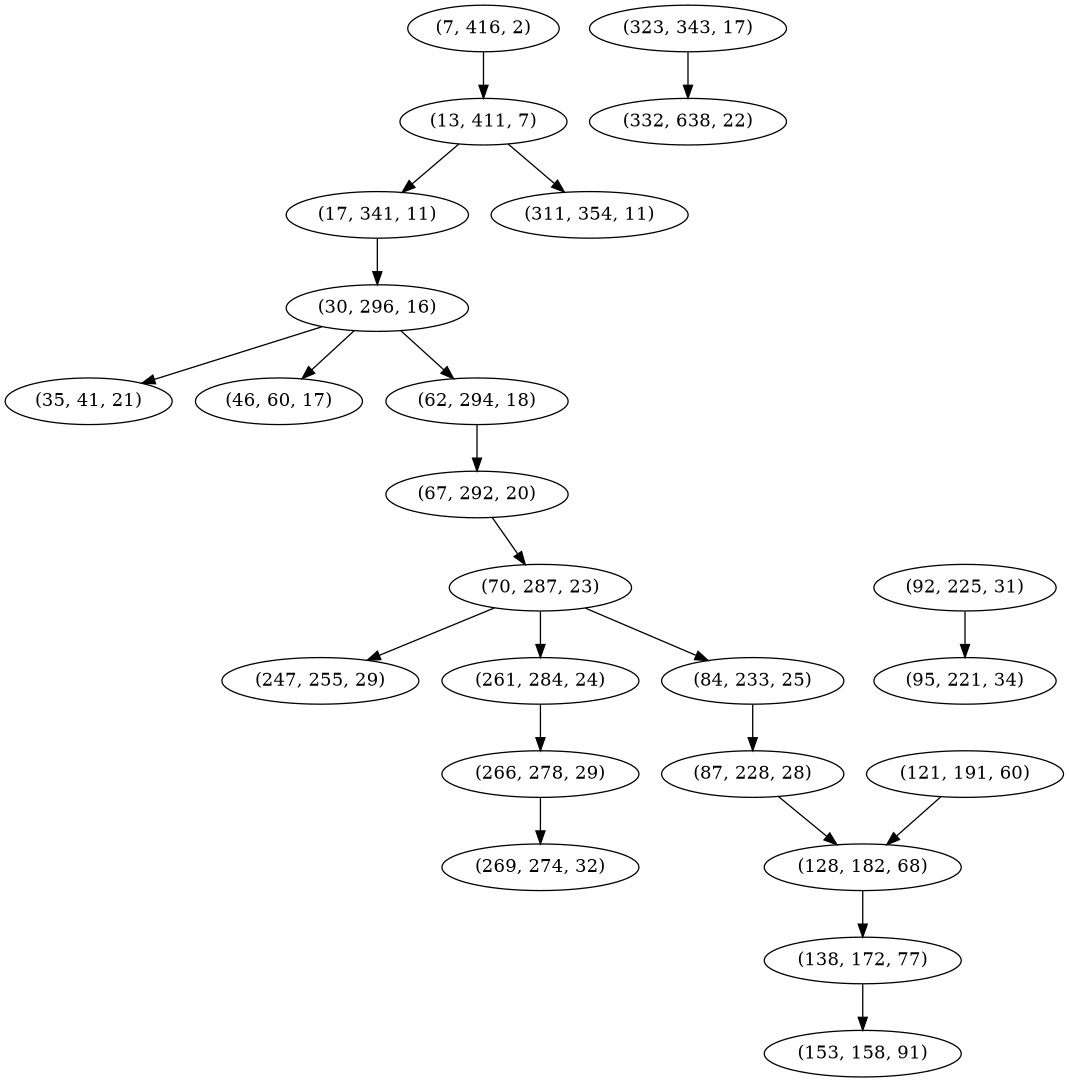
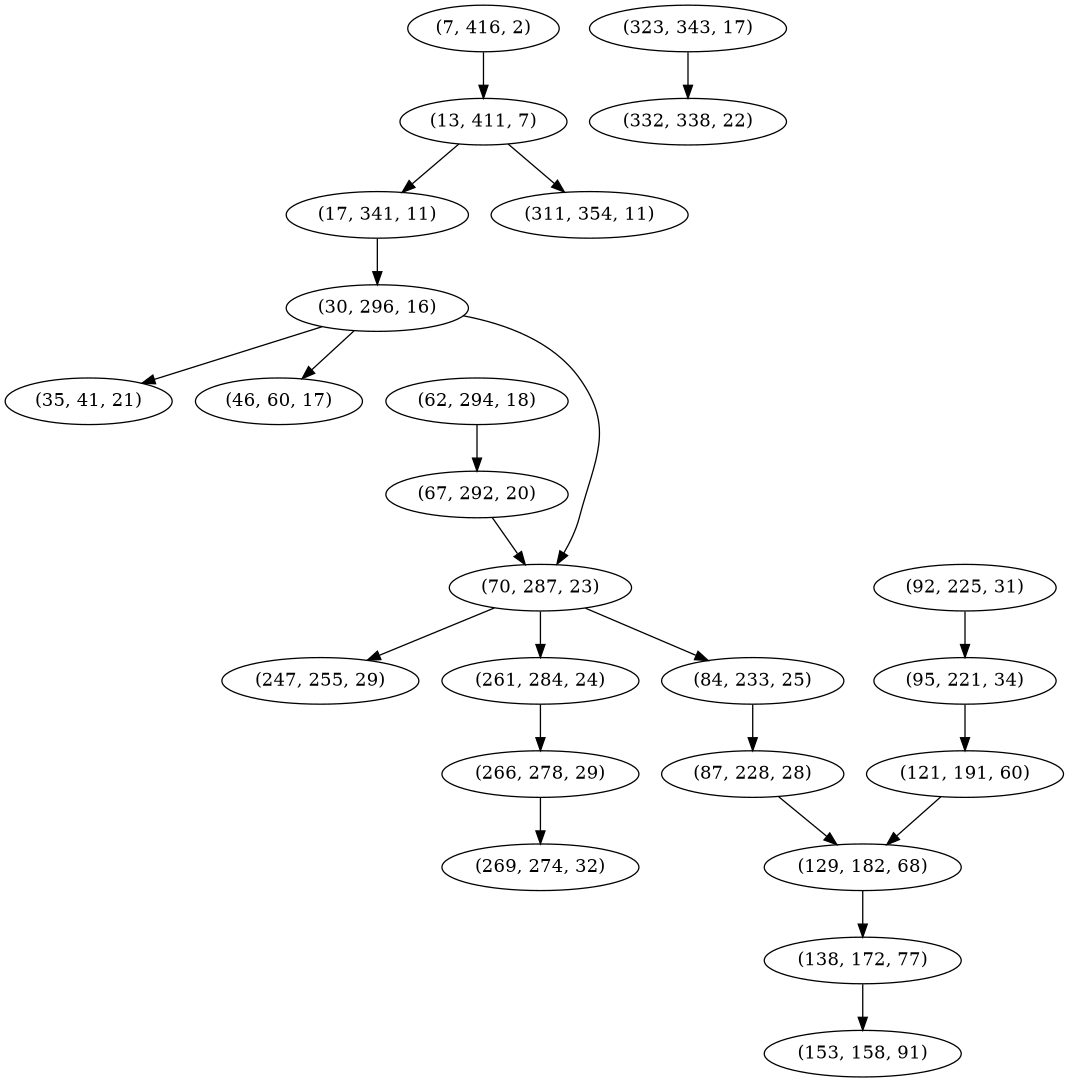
node "(332, 638, 22)": label "(332, 638, 22)" -> "(332, 338, 22)"
edge "(30, 296, 16)" -> "(62, 294, 18)": now "(30, 296, 16)" -> "(70, 287, 23)"
edge "(95, 221, 34)" -> "(121, 191, 60)": added
node "(128, 182, 68)": label "(128, 182, 68)" -> "(129, 182, 68)"
